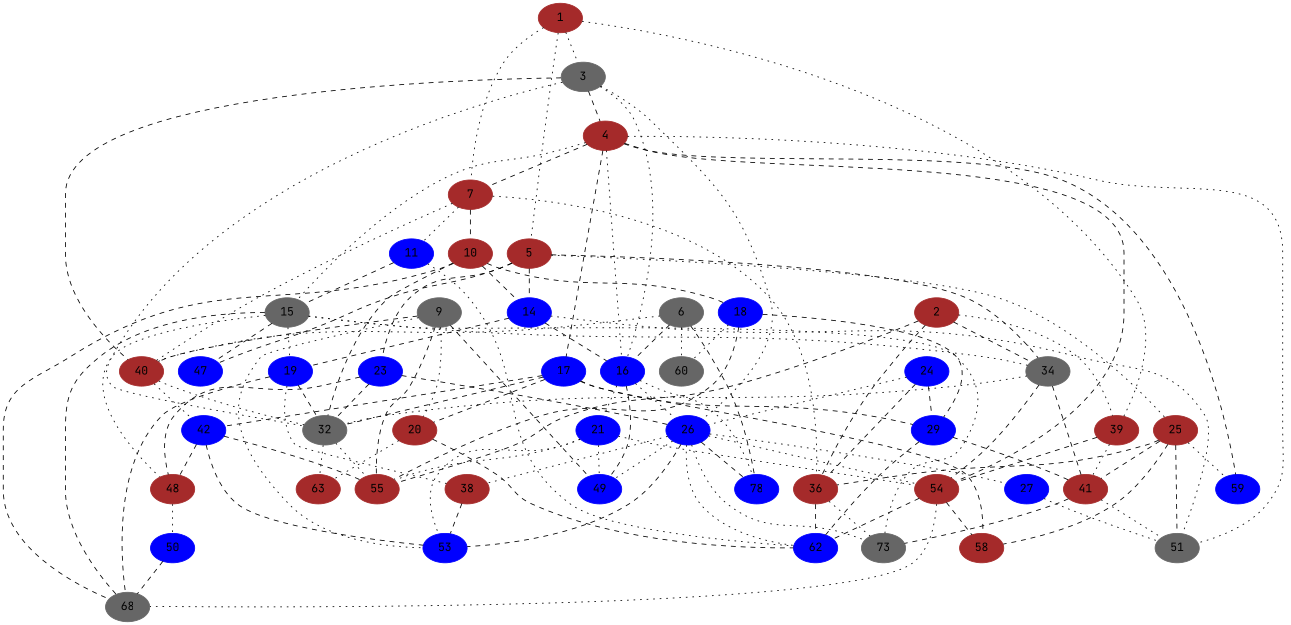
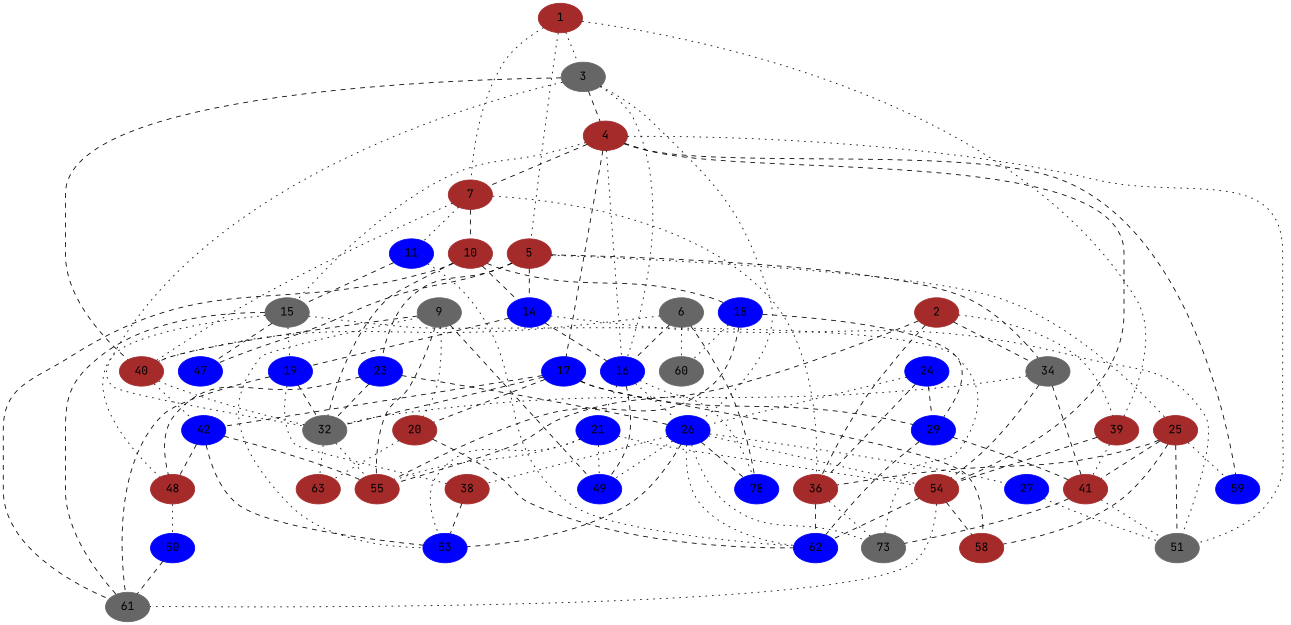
edge "15" -- "34": removed
node "68": label "68" -> "61"
